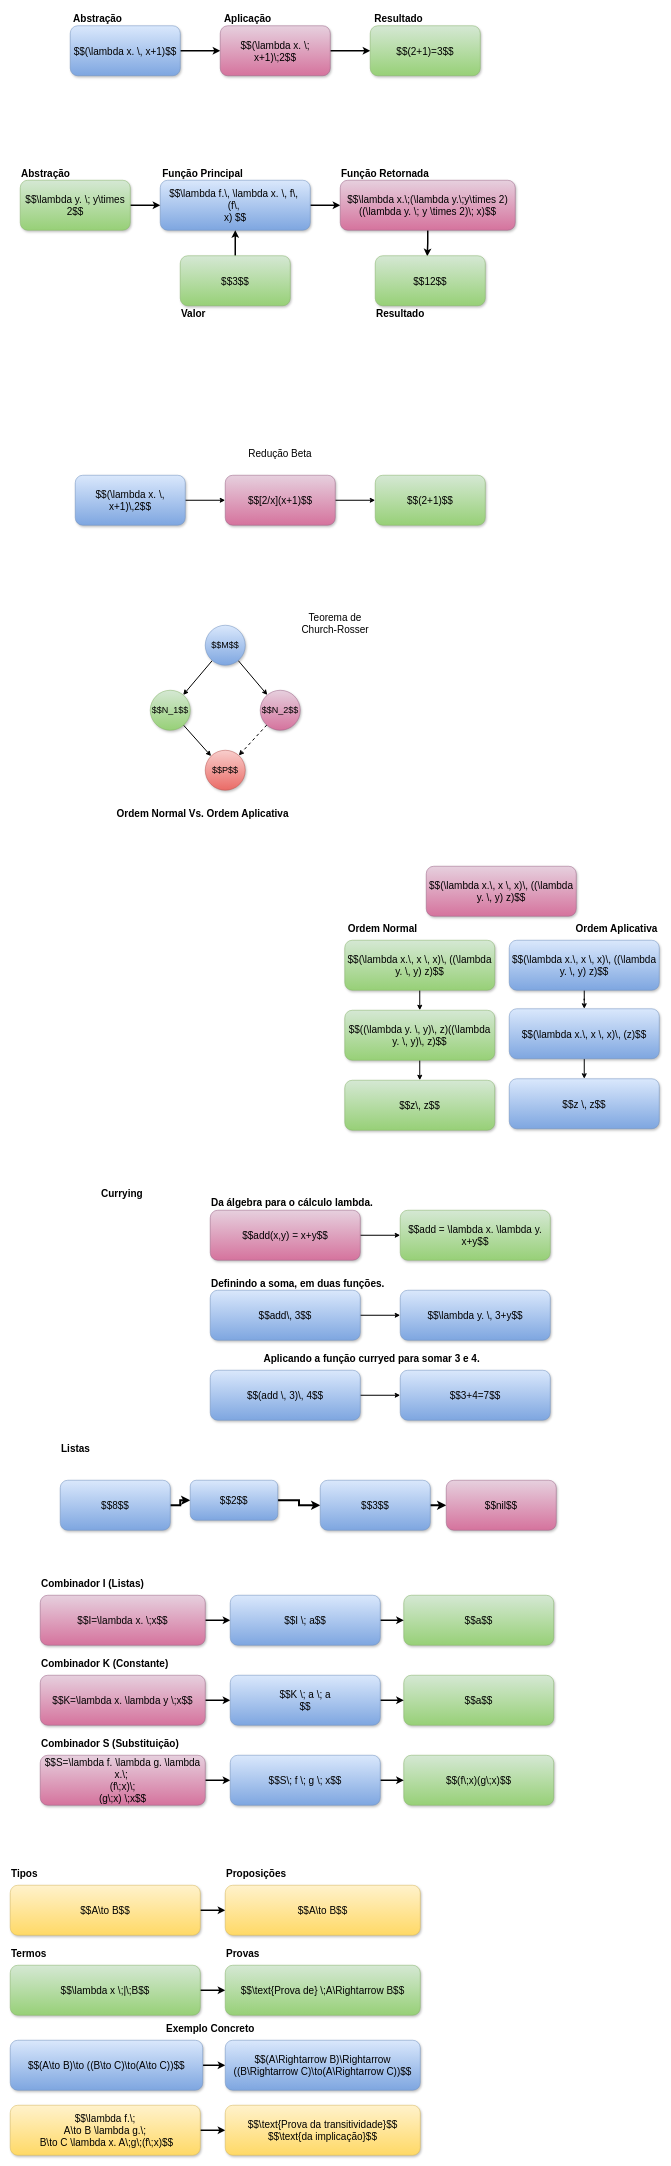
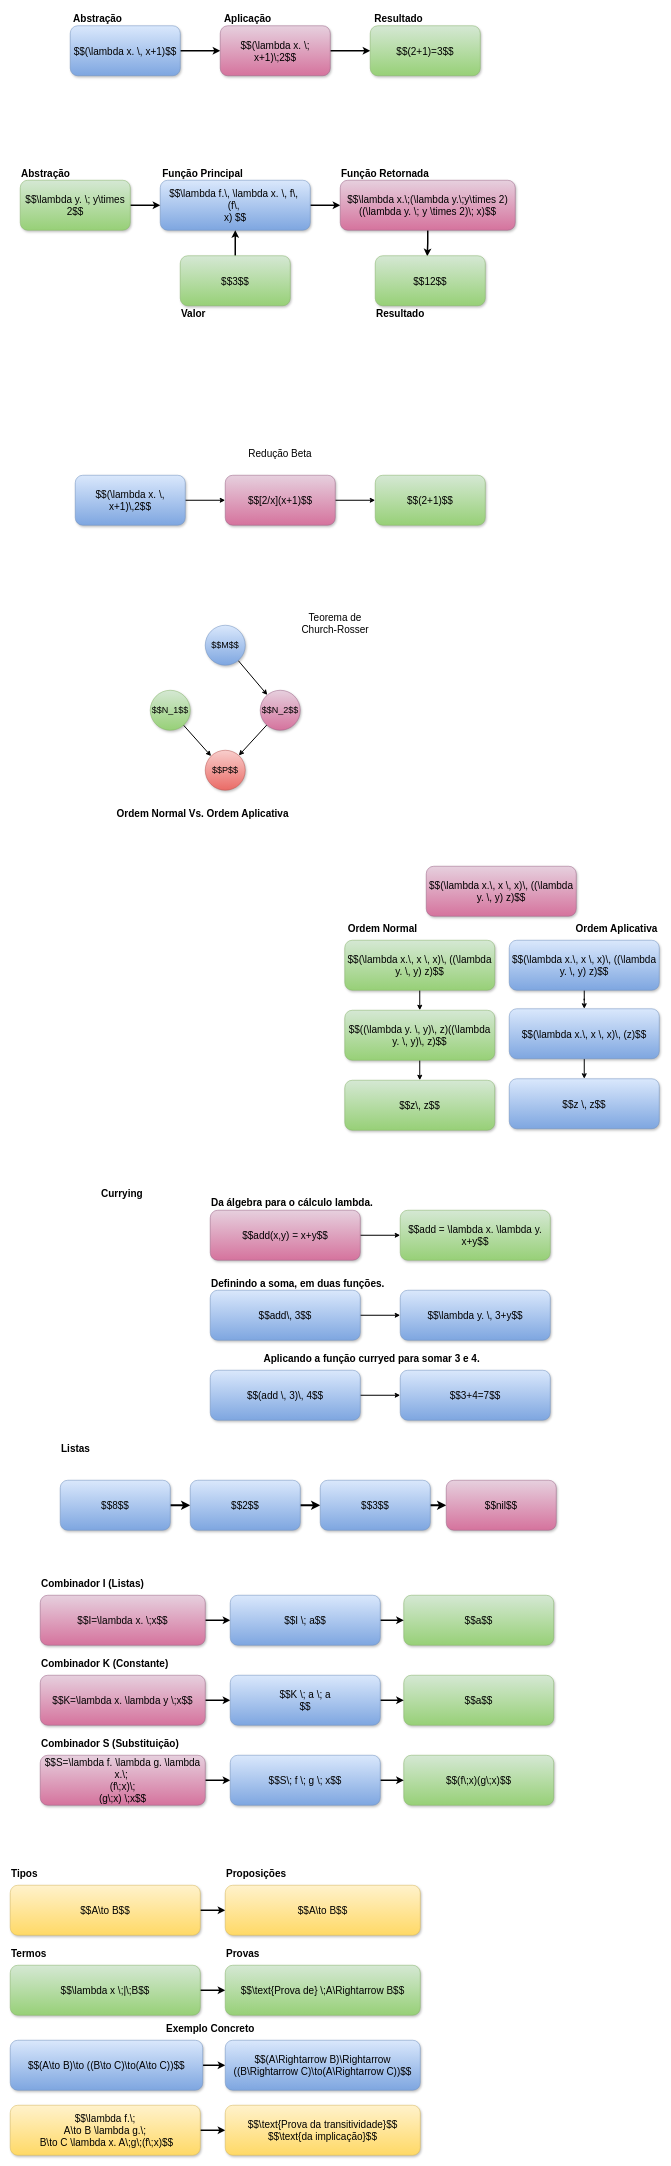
edge "$$M$$" -> "$$N_1$$": removed
edge "$$N_2$$" -> "$$P$$": style dashed -> solid
node "$$2$$": size 88x40 -> 110x50
